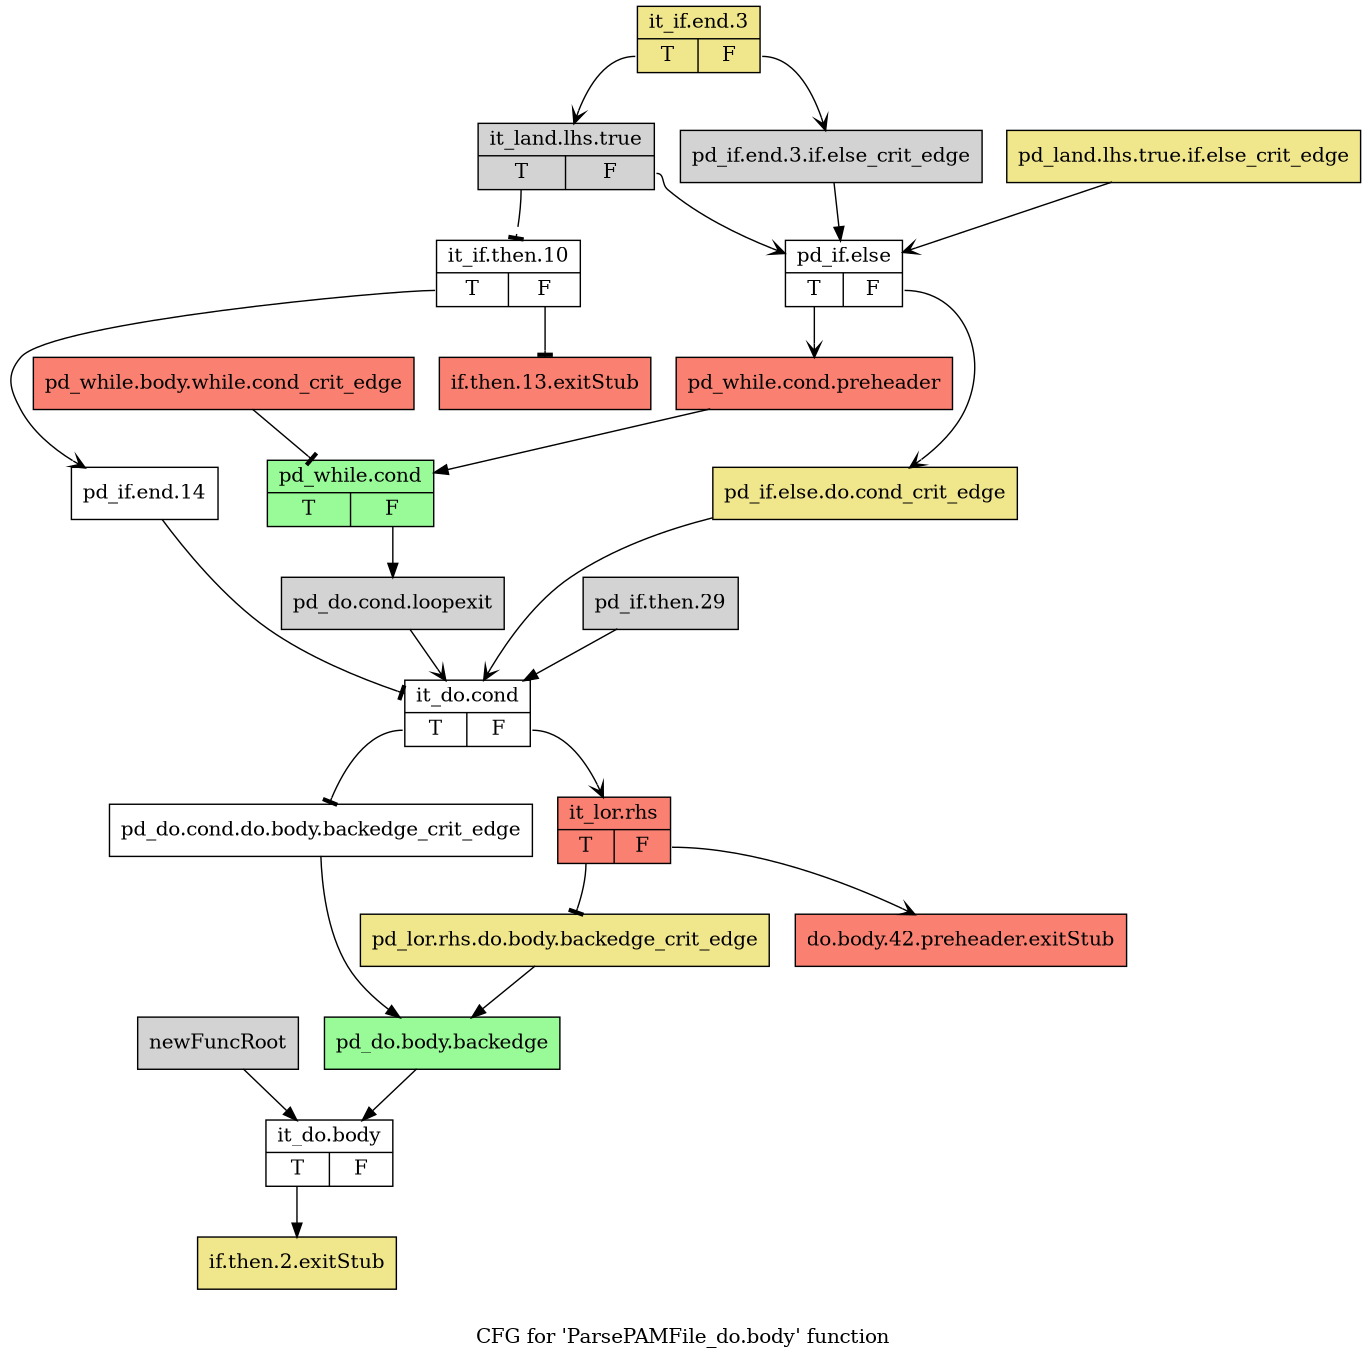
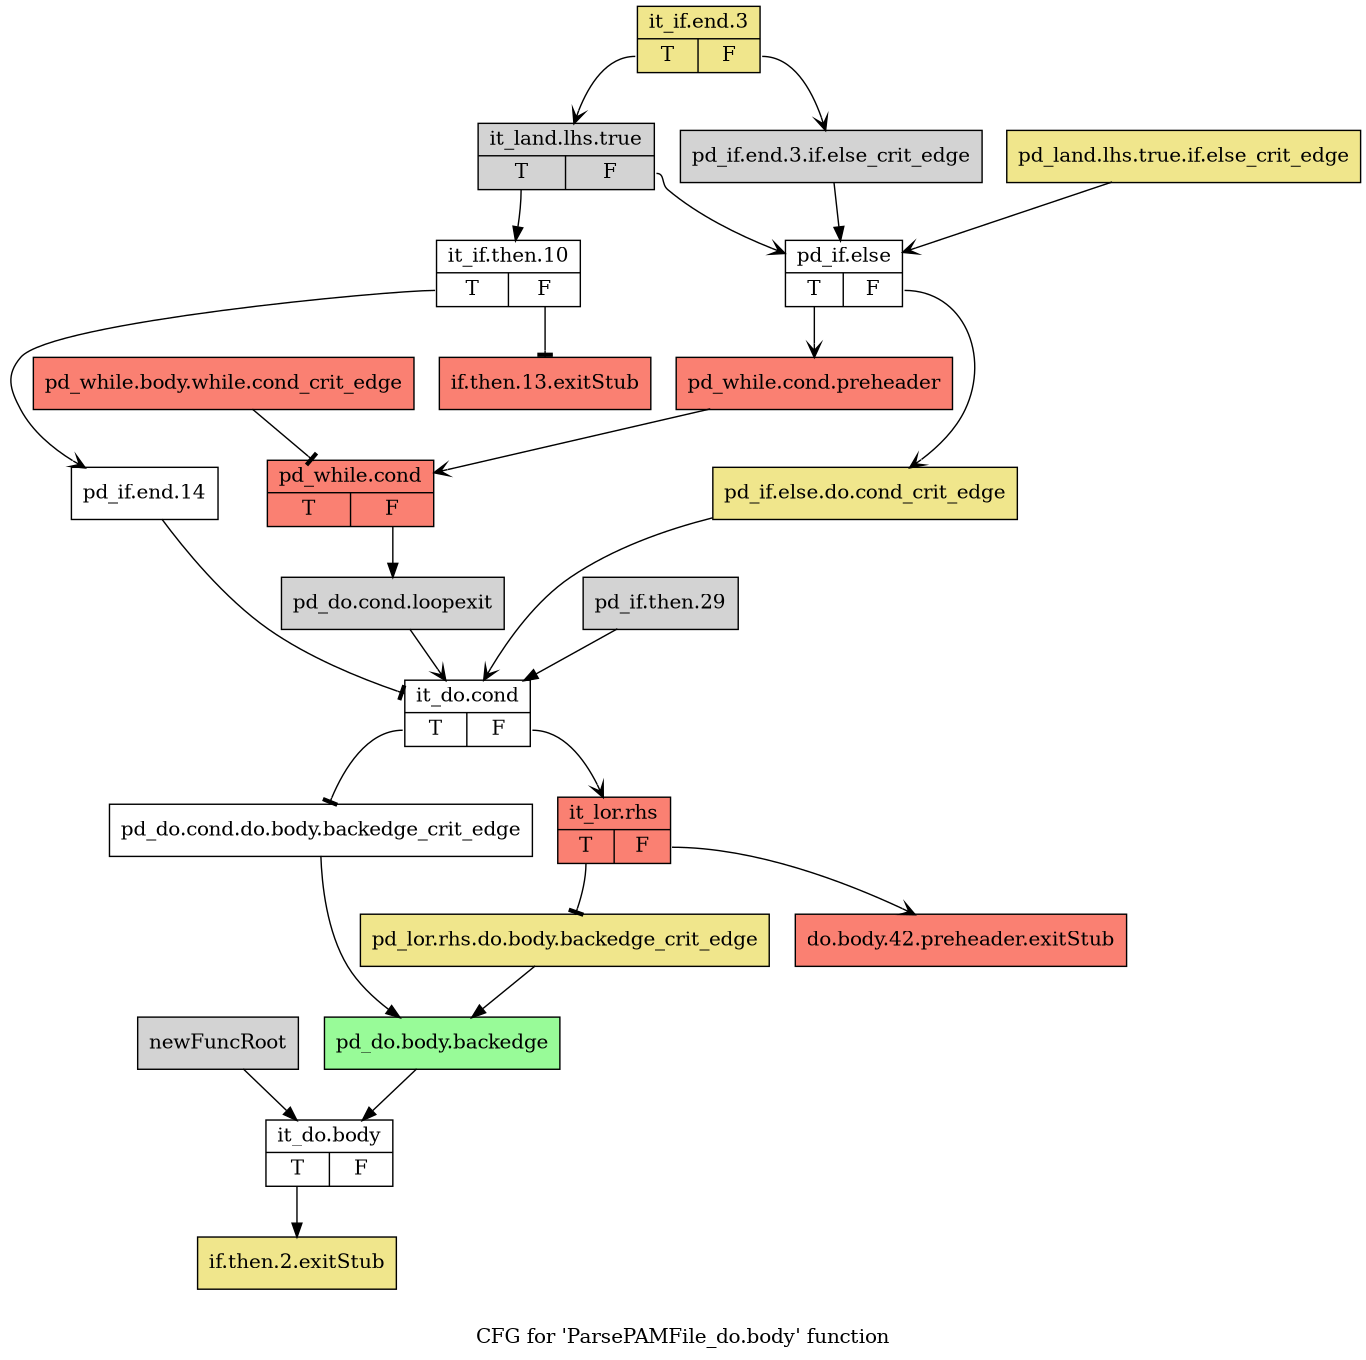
edge "it_land.lhs.true" -> "it_if.then.10": arrowhead tee -> normal
edge "pd_while.cond.preheader" -> "pd_while.cond": arrowhead normal -> vee
node "pd_while.cond": fillcolor palegreen -> salmon
